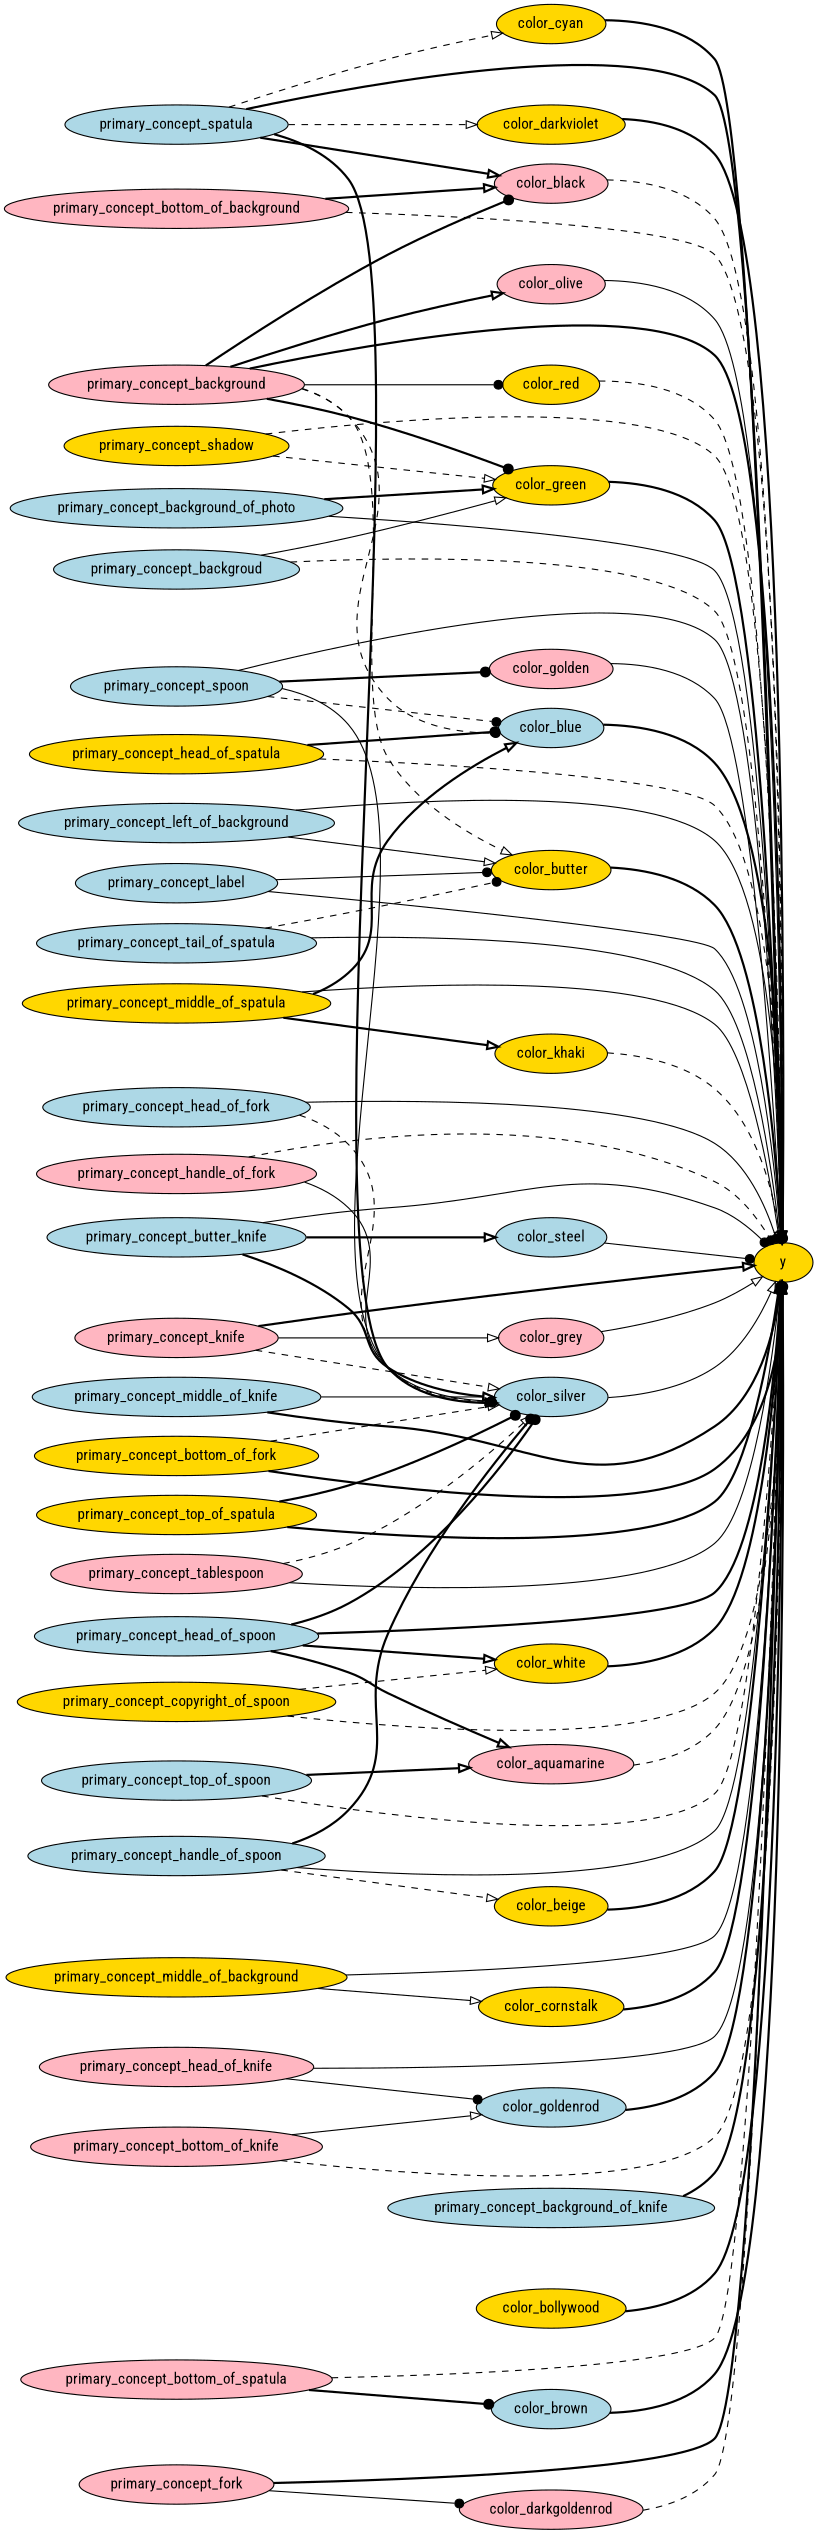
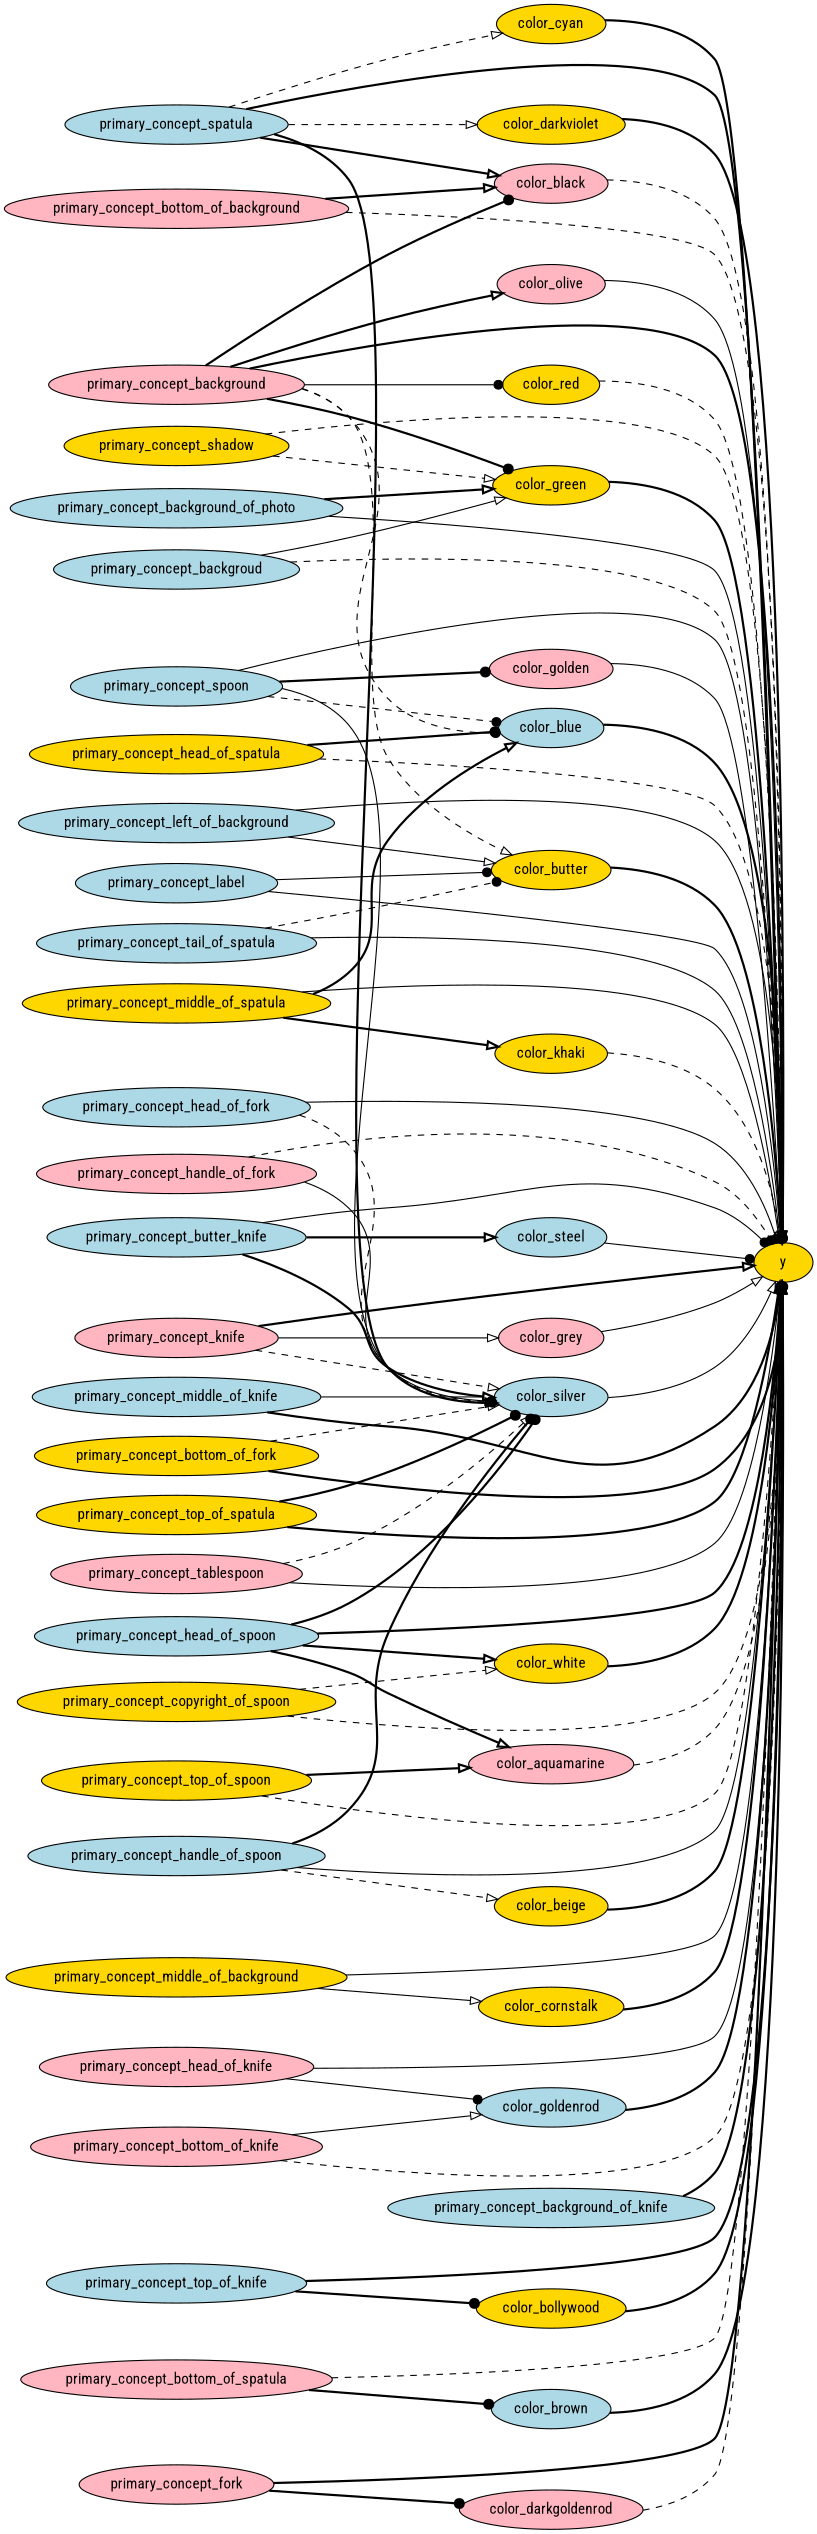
node "primary_concept_top_of_spoon": fillcolor lightblue -> gold
node "primary_concept_top_of_knife": added
edge "primary_concept_fork" -> "color_darkgoldenrod": style solid -> bold
